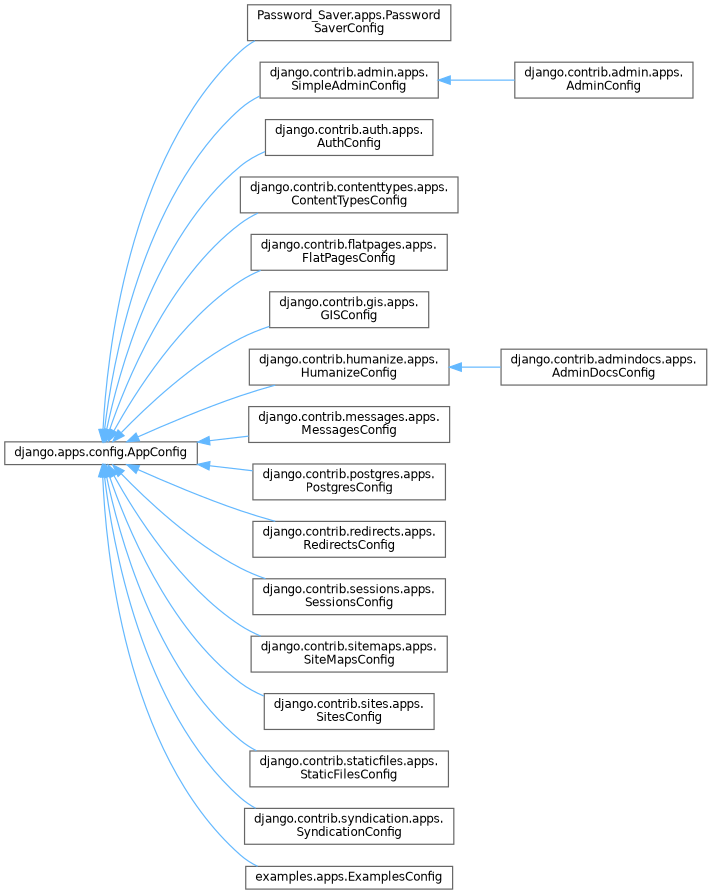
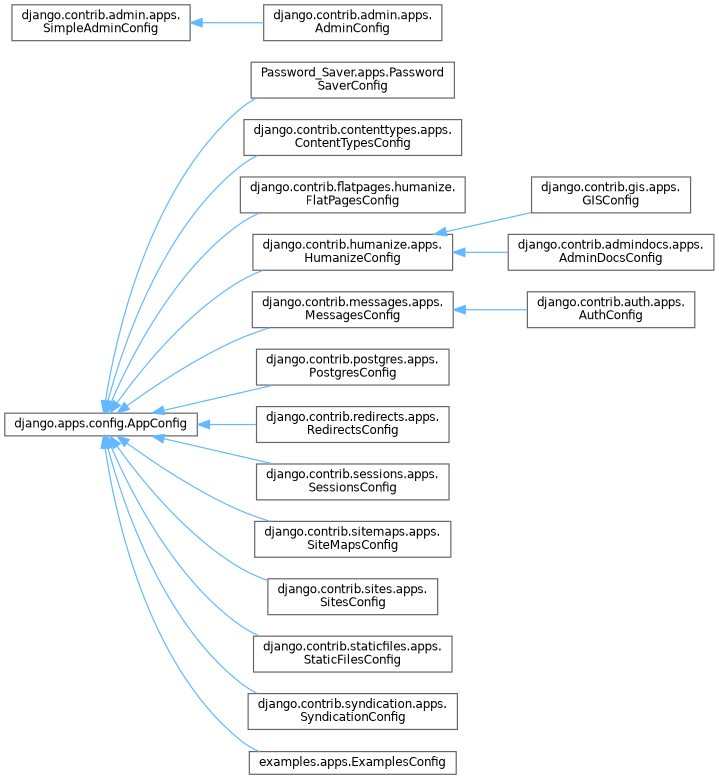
edge "django.contrib.admin.apps. SimpleAdminConfig" -> "django.apps.config.AppConfig": removed
node "django.contrib.flatpages.apps. FlatPagesConfig": label "django.contrib.flatpages.apps. FlatPagesConfig" -> "django.contrib.flatpages.humanize. FlatPagesConfig"
edge "django.contrib.auth.apps. AuthConfig" -> "django.apps.config.AppConfig": now "django.contrib.auth.apps. AuthConfig" -> "django.contrib.messages.apps. MessagesConfig"
edge "django.contrib.gis.apps. GISConfig" -> "django.apps.config.AppConfig": now "django.contrib.gis.apps. GISConfig" -> "django.contrib.humanize.apps. HumanizeConfig"
